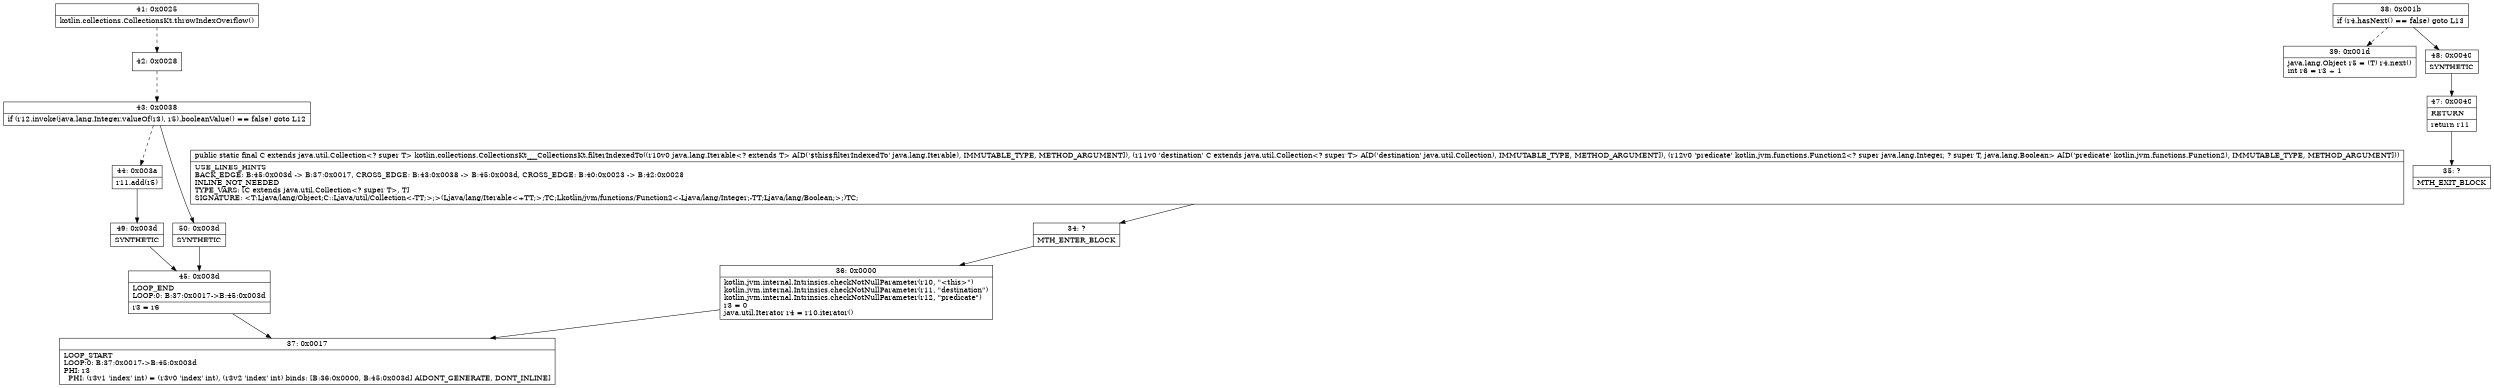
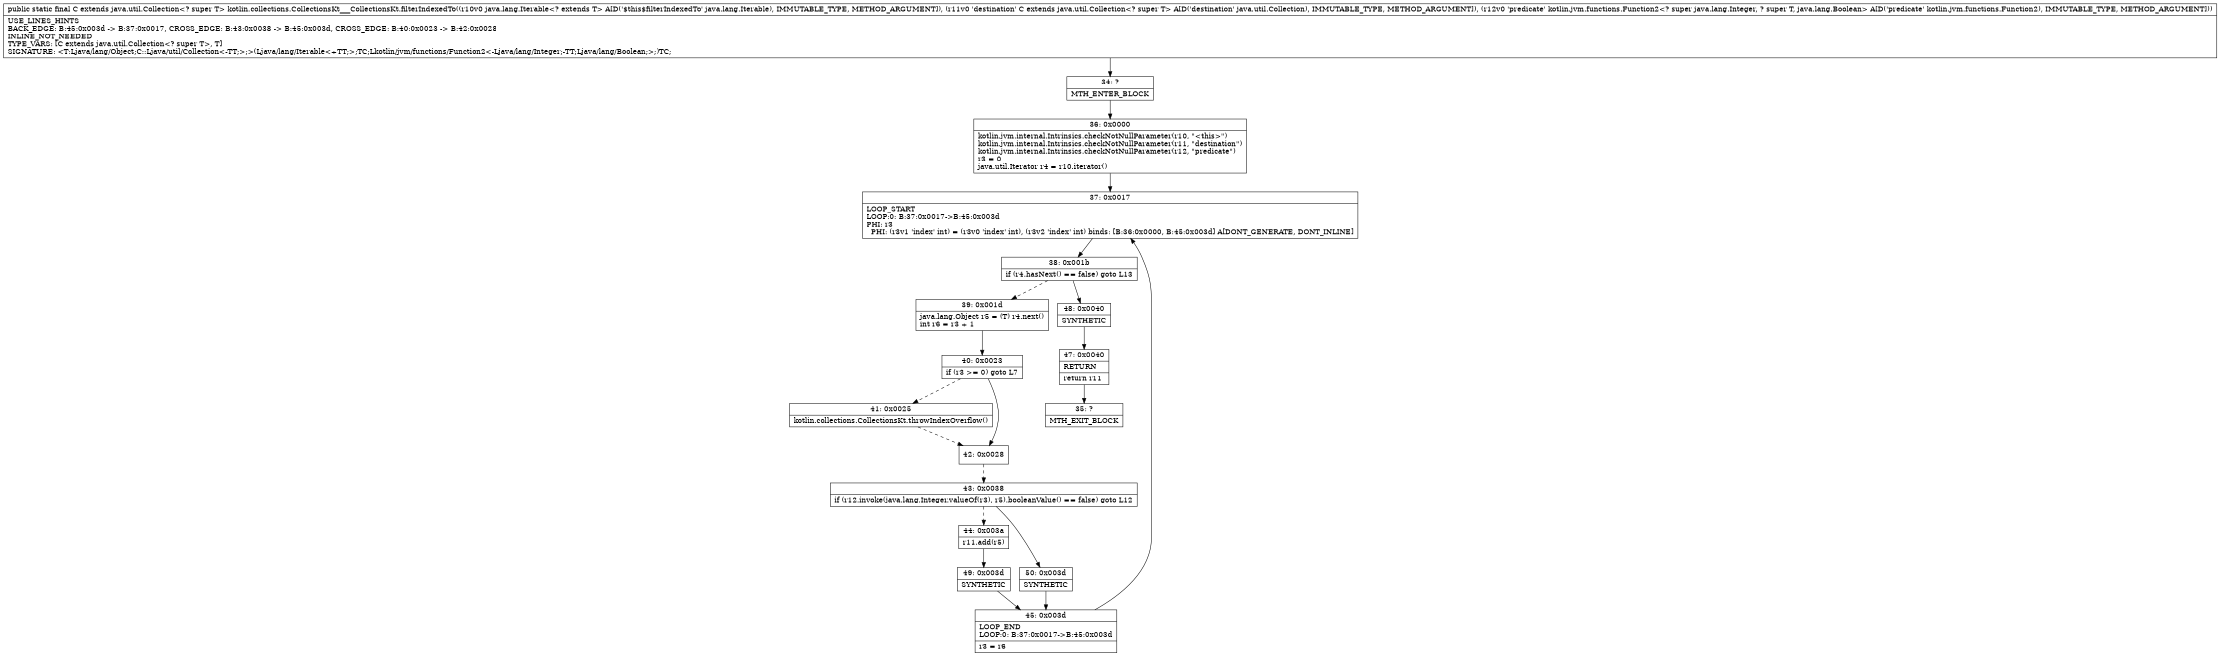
edge "37: 0x0017" -> "38: 0x001b": added
node "40: 0x0023": added
